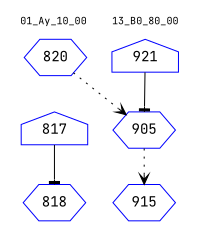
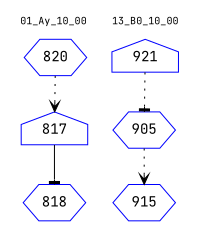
cluster "13_B0_80_00": label "13_B0_80_00" -> "13_B0_10_00"
edge "820" -> "905": now "820" -> "817"
edge "921" -> "905": style solid -> dotted
